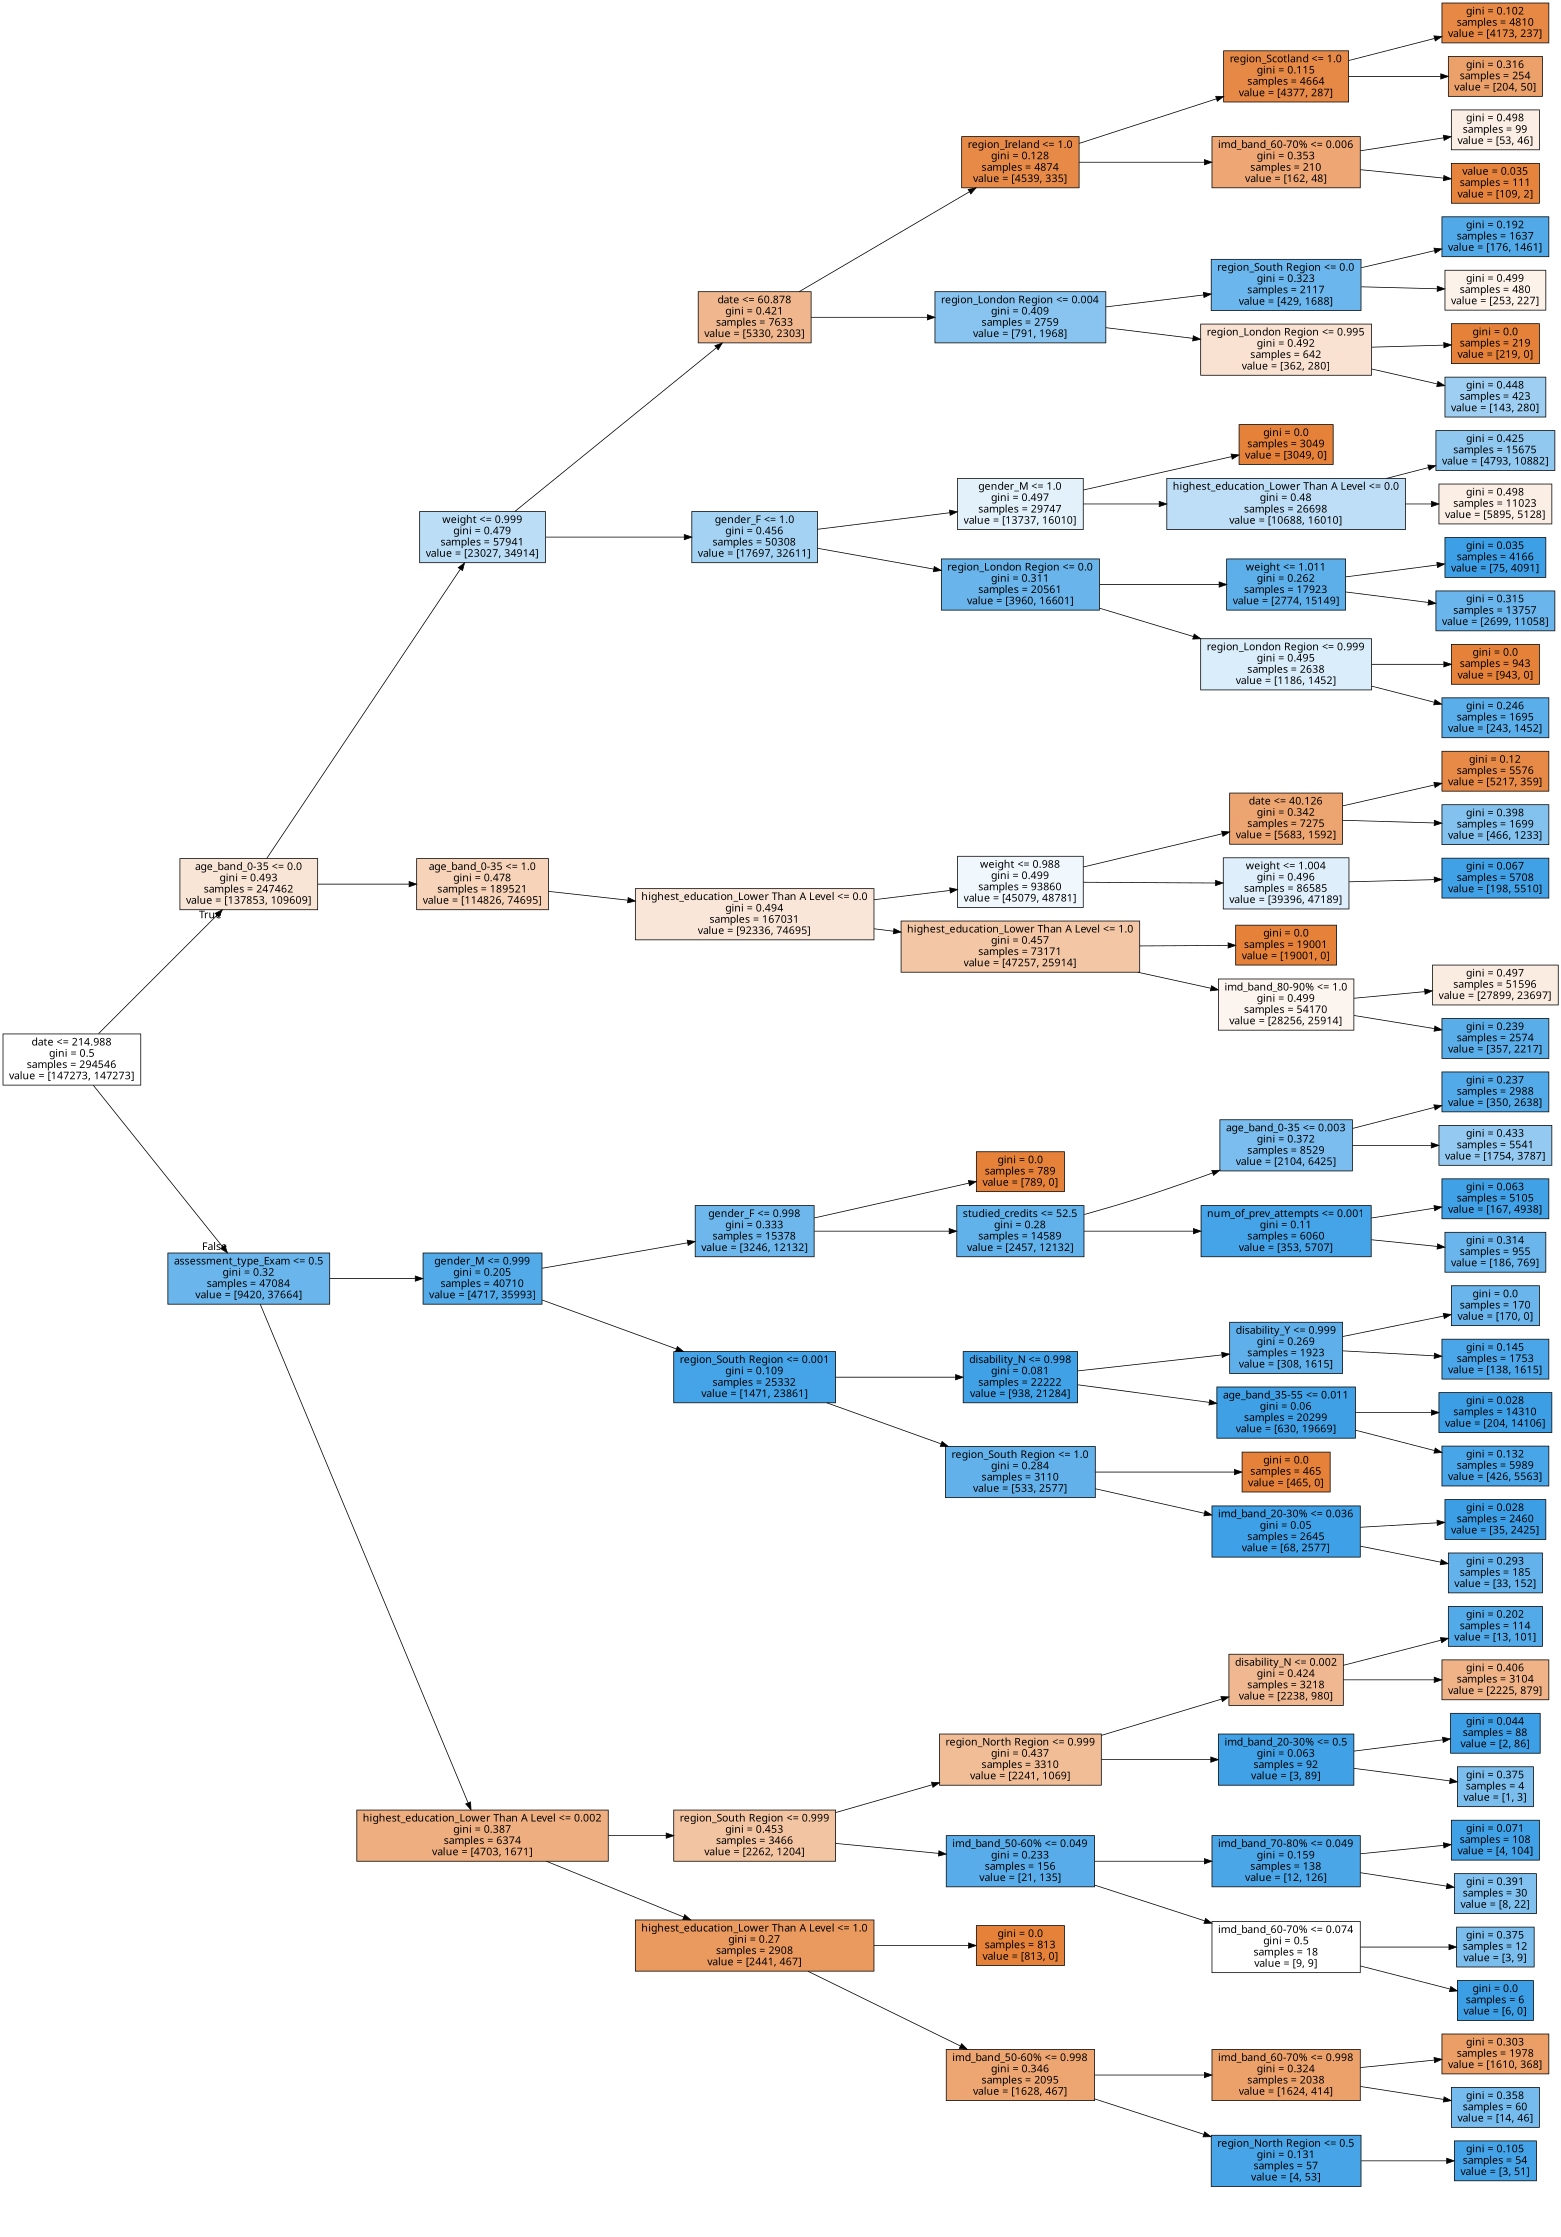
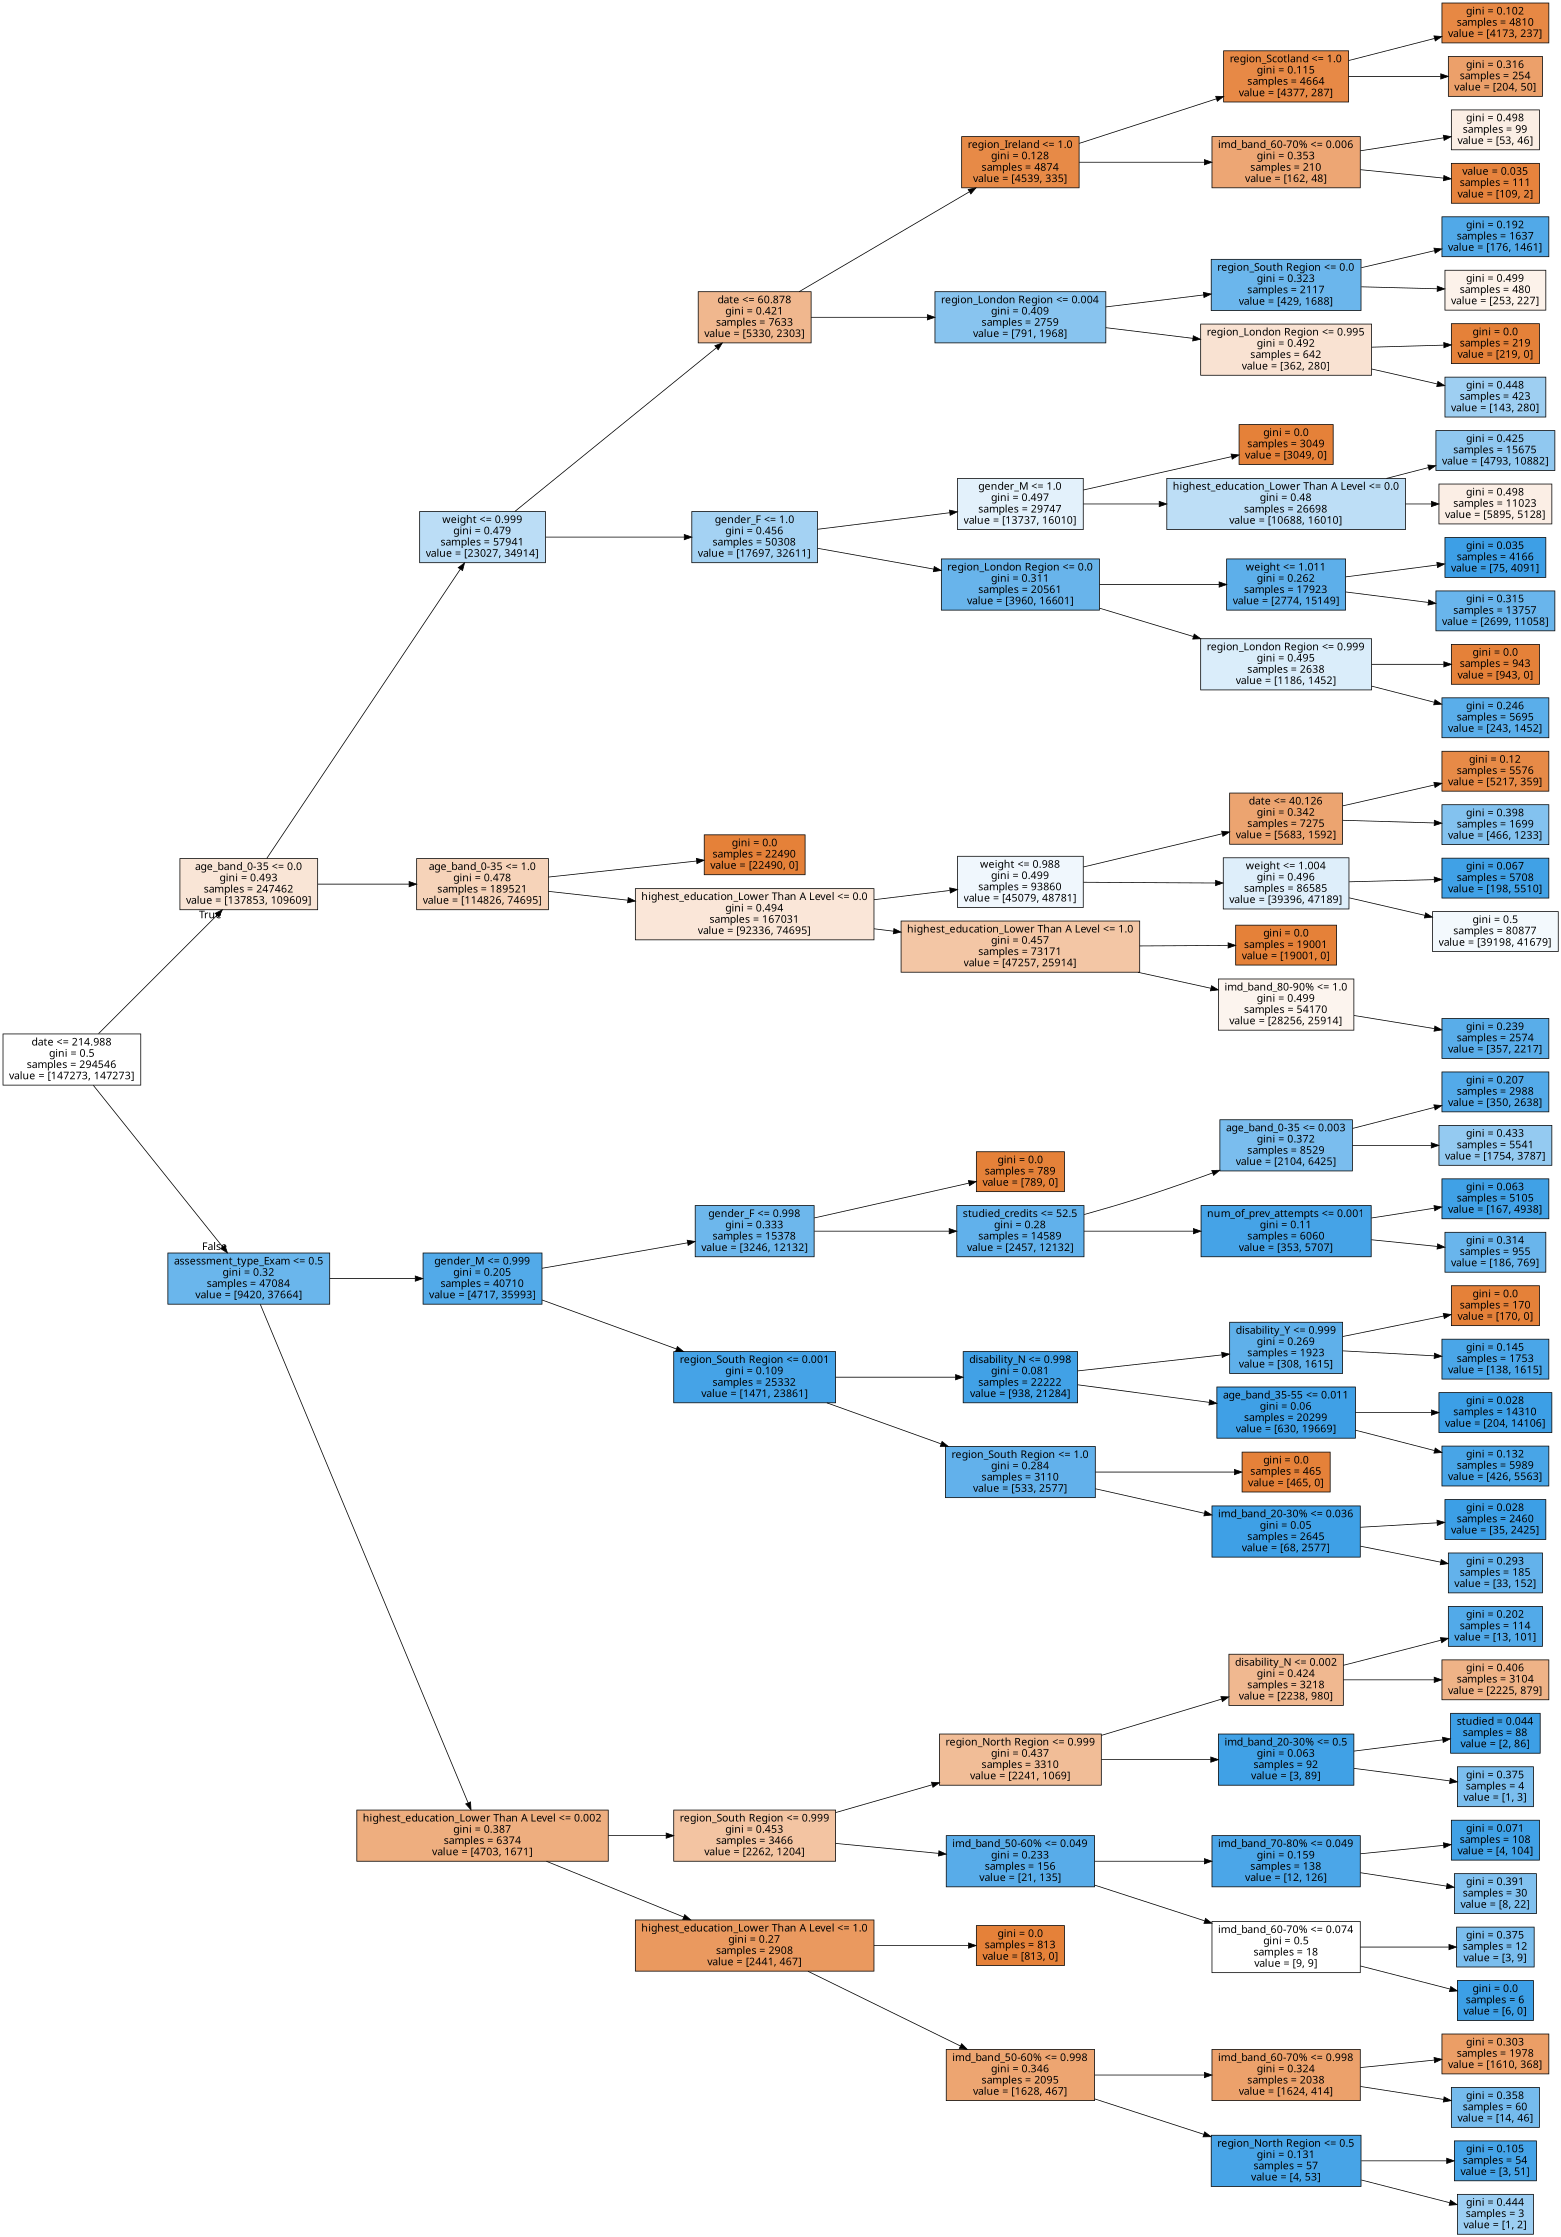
node "gini = 0.246 samples = 1695 value = [243, 1452]": label "gini = 0.246 samples = 1695 value = [243, 1452]" -> "gini = 0.246 samples = 5695 value = [243, 1452]"
node "gini = 0.0 samples = 22490 value = [22490, 0]": added
node "gini = 0.5 samples = 80877 value = [39198, 41679]": added
node "gini = 0.497 samples = 51596 value = [27899, 23697]": removed
node "gini = 0.237 samples = 2988 value = [350, 2638]": label "gini = 0.237 samples = 2988 value = [350, 2638]" -> "gini = 0.207 samples = 2988 value = [350, 2638]"
node "gini = 0.0 samples = 170 value = [170, 0]": fillcolor #399de5c1 -> #e58139ff
node "gini = 0.044 samples = 88 value = [2, 86]": label "gini = 0.044 samples = 88 value = [2, 86]" -> "studied = 0.044 samples = 88 value = [2, 86]"
node "gini = 0.444 samples = 3 value = [1, 2]": added
